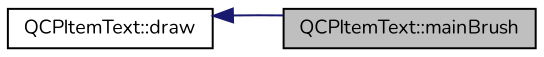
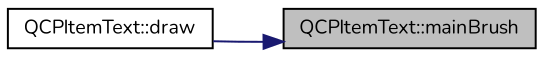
edge "QCPItemText::mainBrush" -> "QCPItemText::draw": reversed
